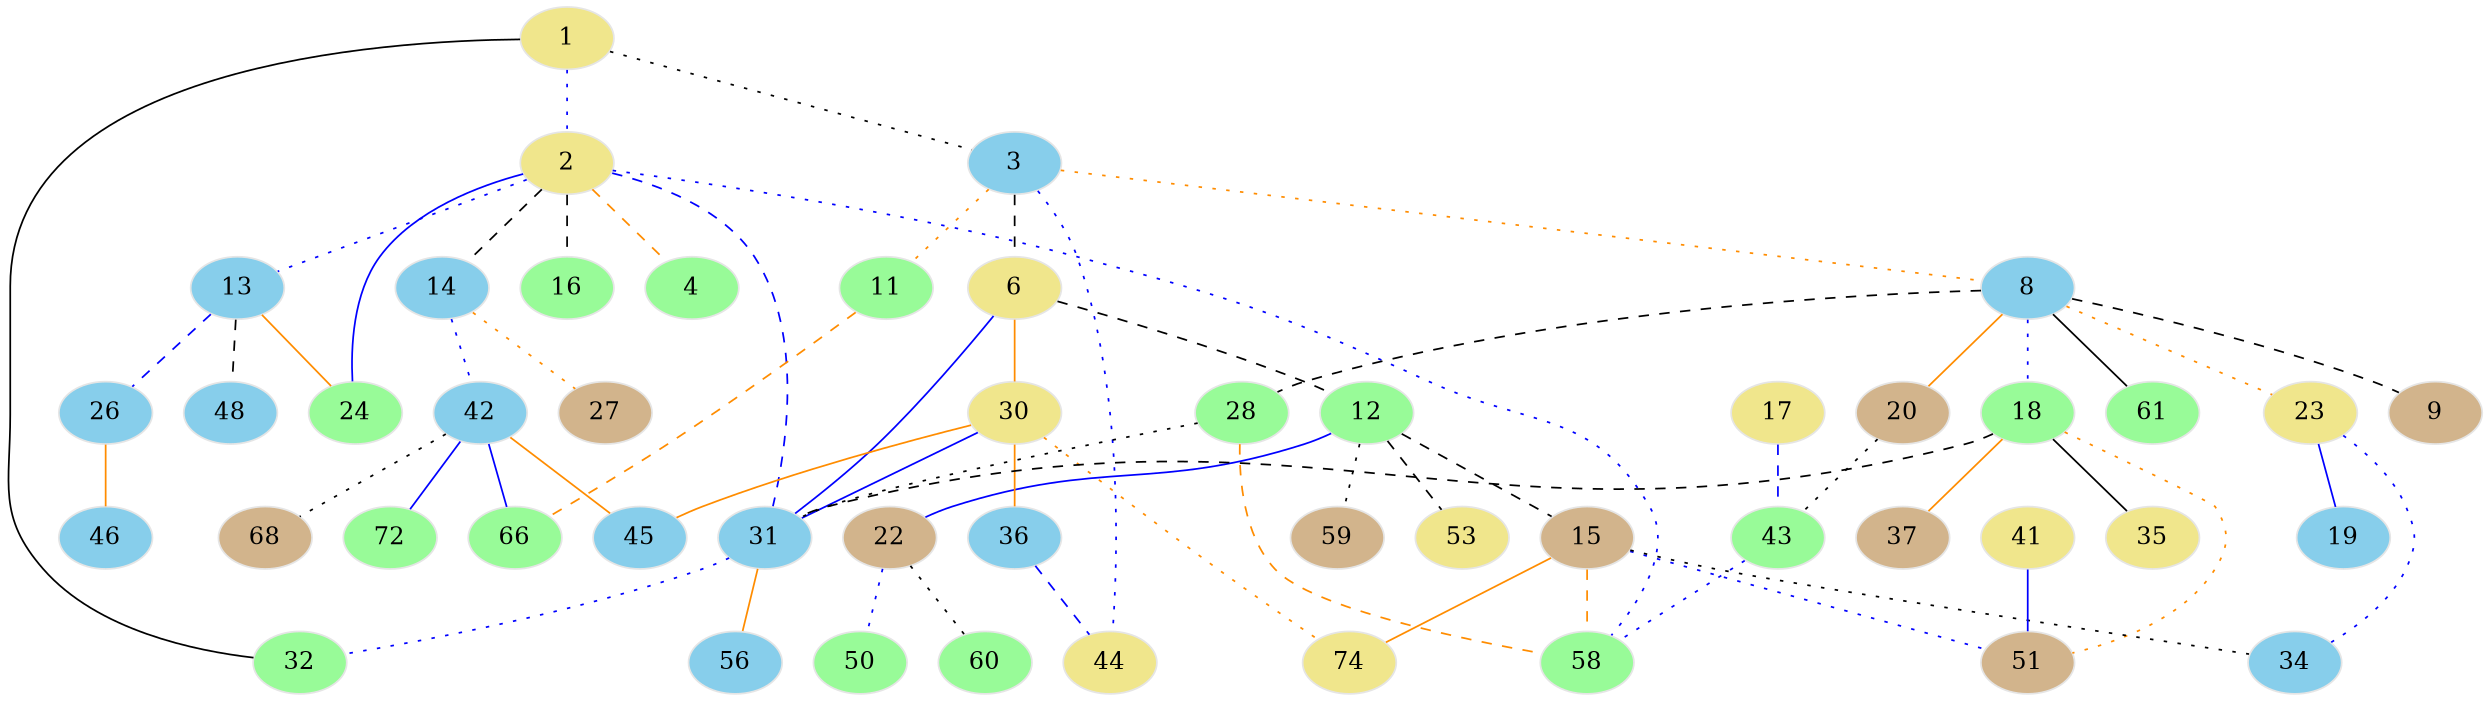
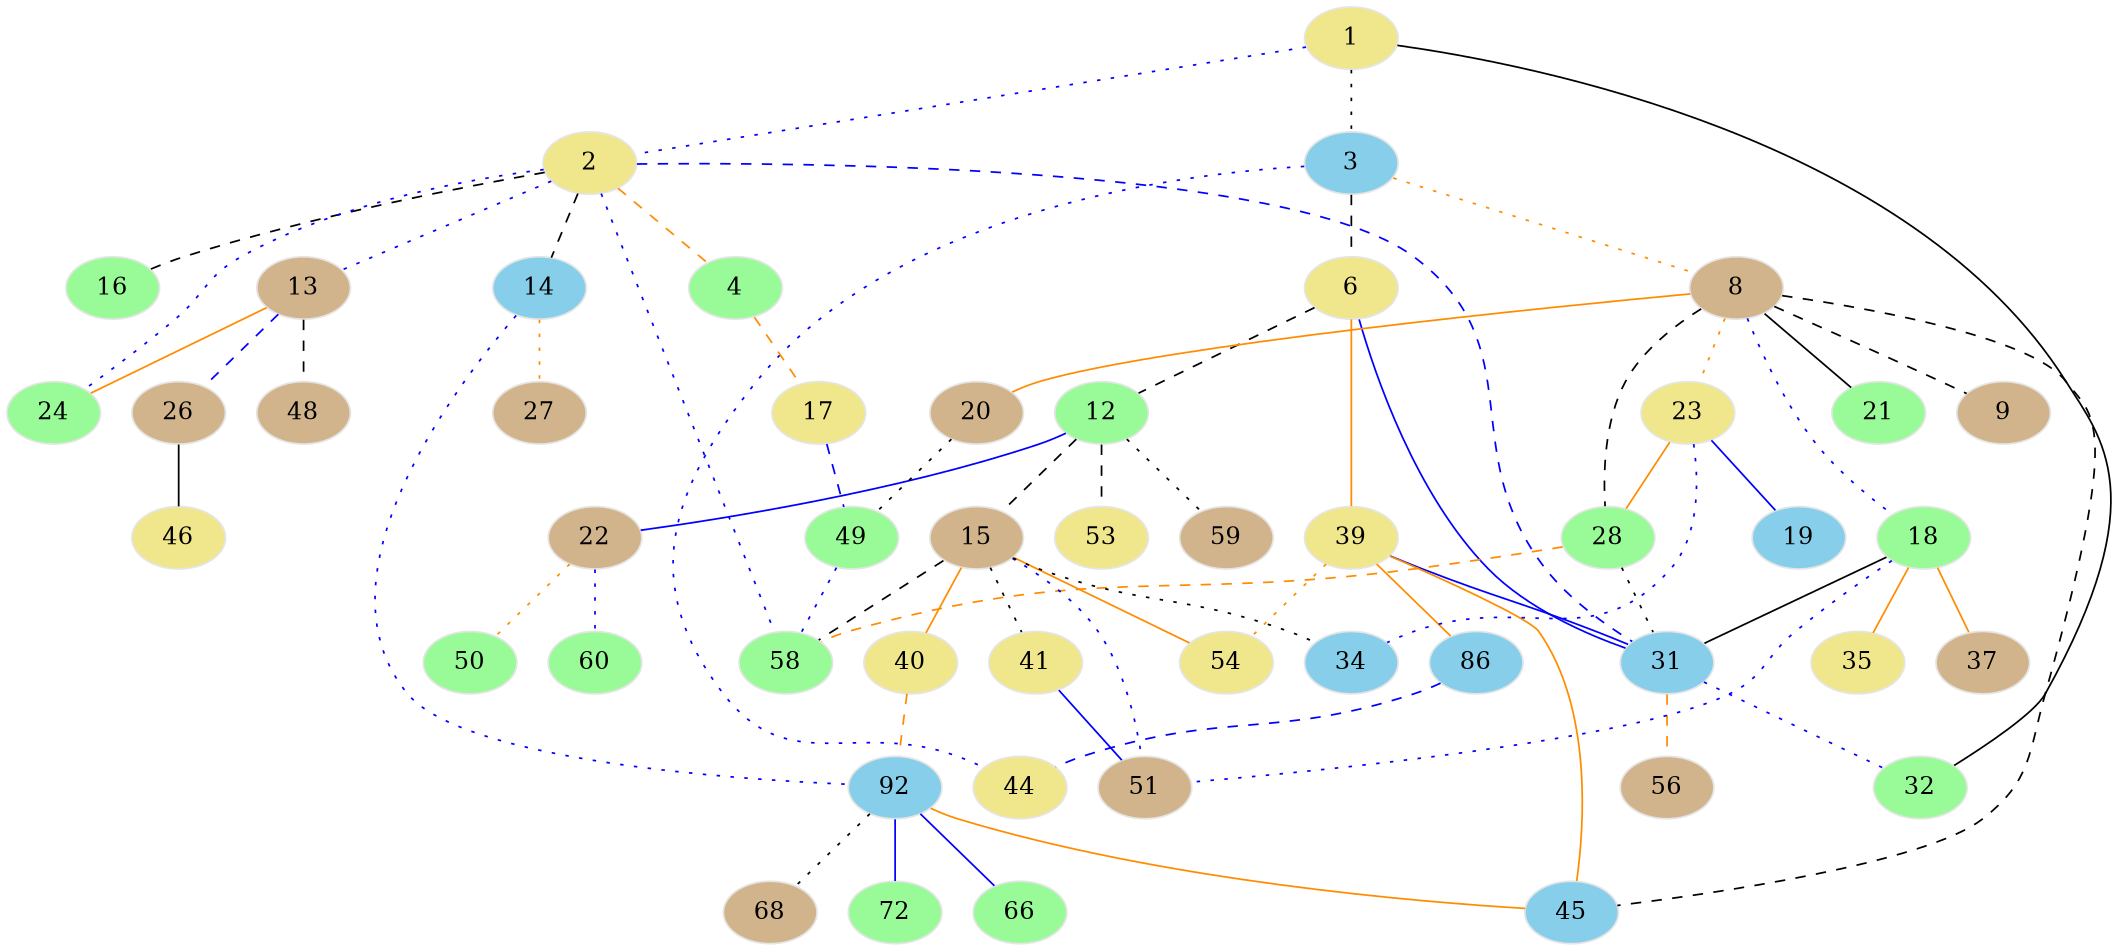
edge "2" -- "24": style solid -> dotted
node "13": fillcolor skyblue -> tan
node "11": removed
node "8": fillcolor skyblue -> tan
edge "4" -- "17": added
node "26": fillcolor skyblue -> tan
node "48": fillcolor skyblue -> tan
node "42": label "42" -> "92"
node "30": label "30" -> "39"
node "61": label "61" -> "21"
edge "26" -- "46": color darkorange -> black
edge "18" -- "31": style dashed -> solid
edge "23" -- "28": added
edge "18" -- "35": color black -> darkorange
node "46": fillcolor skyblue -> khaki
node "36": label "36" -> "86"
node "43": label "43" -> "49"
edge "18" -- "51": color darkorange -> blue
edge "31" -- "56": style solid -> dashed
edge "22" -- "50": color blue -> darkorange
edge "22" -- "60": color black -> blue
edge "15" -- "58": color darkorange -> black
edge "15" -- "41": added
edge "8" -- "45": added
node "56": fillcolor skyblue -> tan
node "40": added
node "74": label "74" -> "54"
